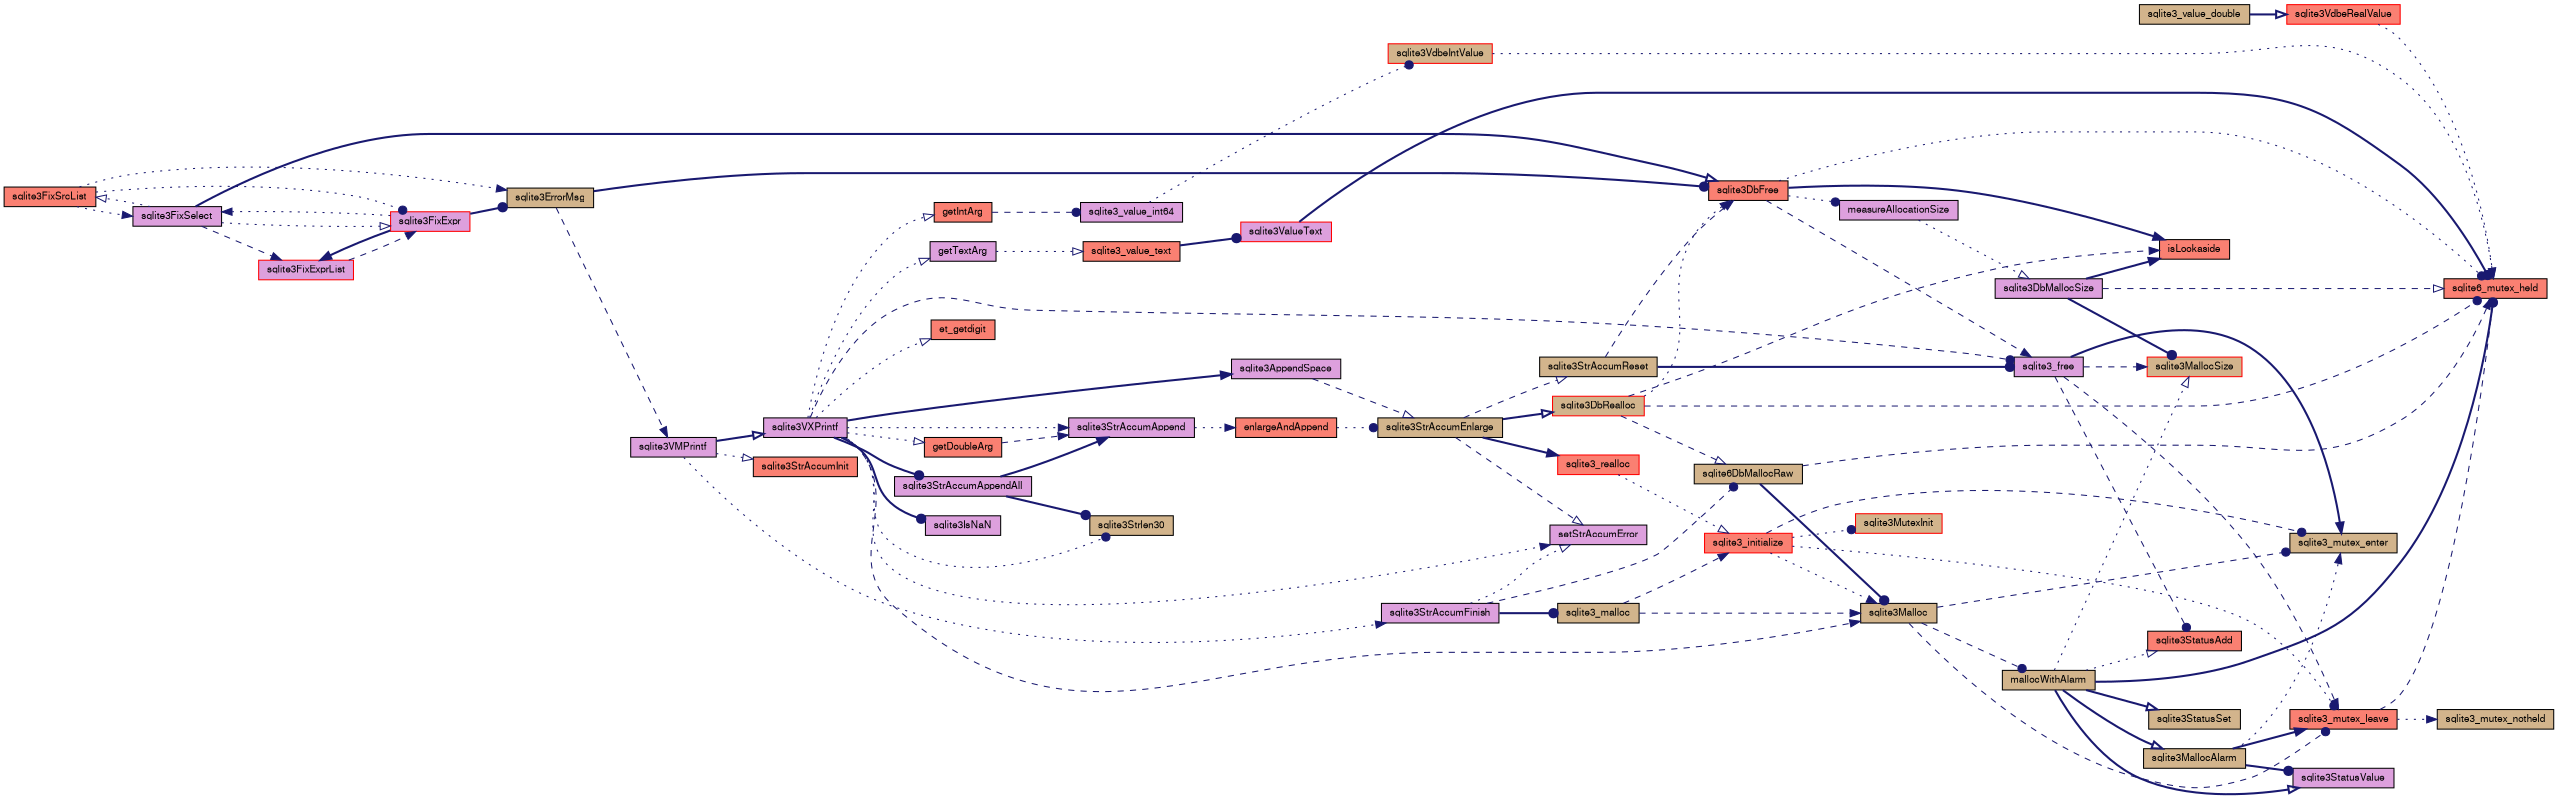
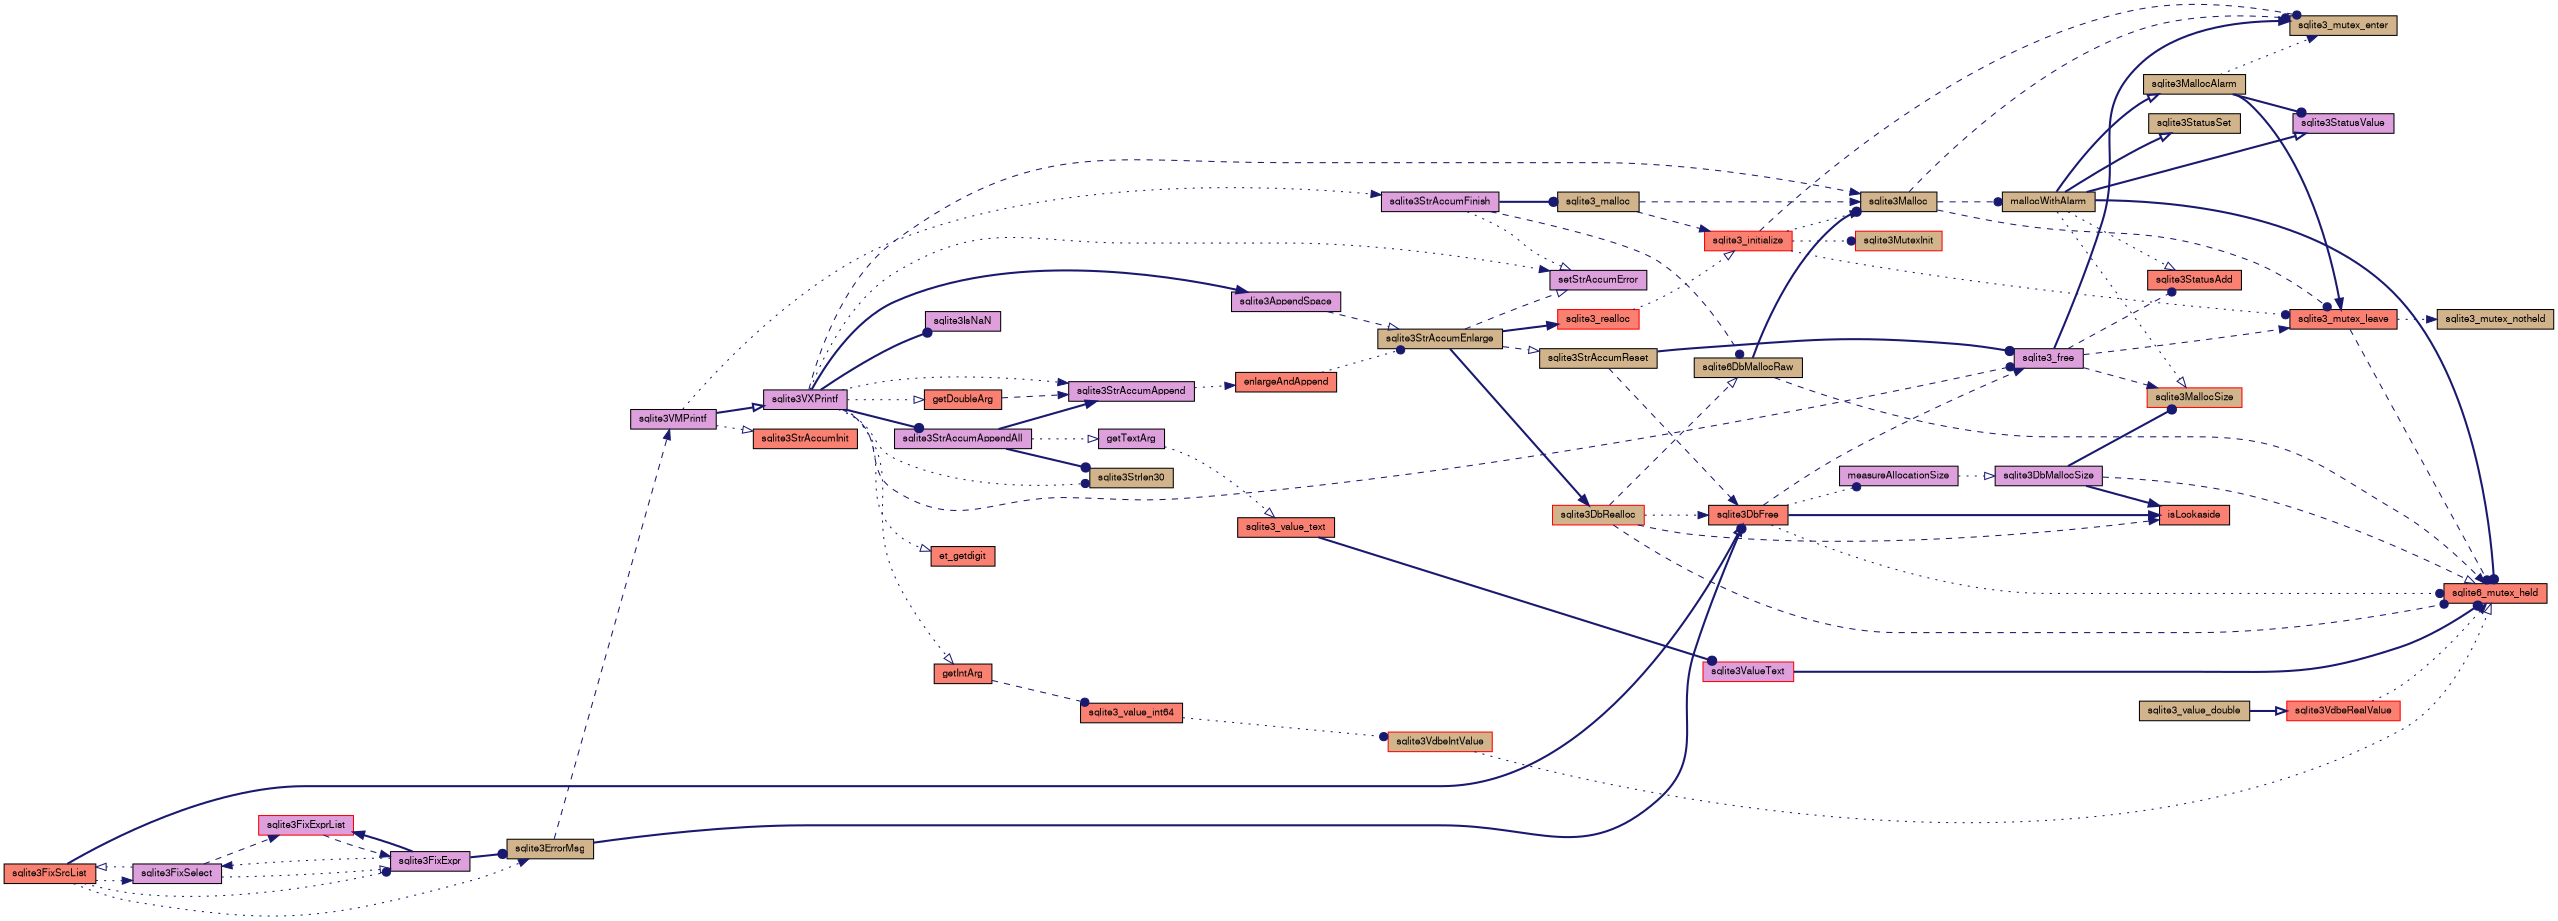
edge "sqlite3FixSelect" -> "sqlite3DbFree": now "sqlite3FixSrcList" -> "sqlite3DbFree"
node "sqlite3_value_int64": fillcolor plum -> salmon
node "sqlite3FixExpr": color red -> black
edge "sqlite3VXPrintf" -> "getTextArg": now "sqlite3StrAccumAppendAll" -> "getTextArg"
edge "sqlite3StrAccumEnlarge" -> "sqlite3DbRealloc": arrowhead onormal -> normal
